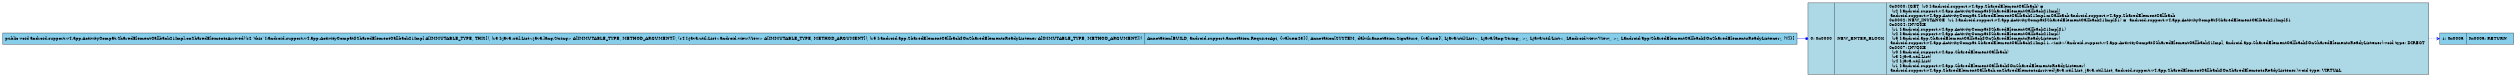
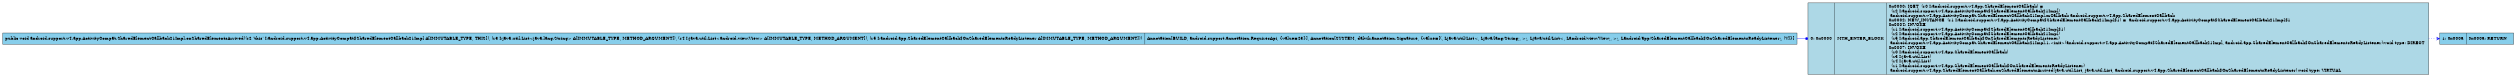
node "0: 0x0000": text "NEW_ENTER_BLOCK" -> "MTH_ENTER_BLOCK"
